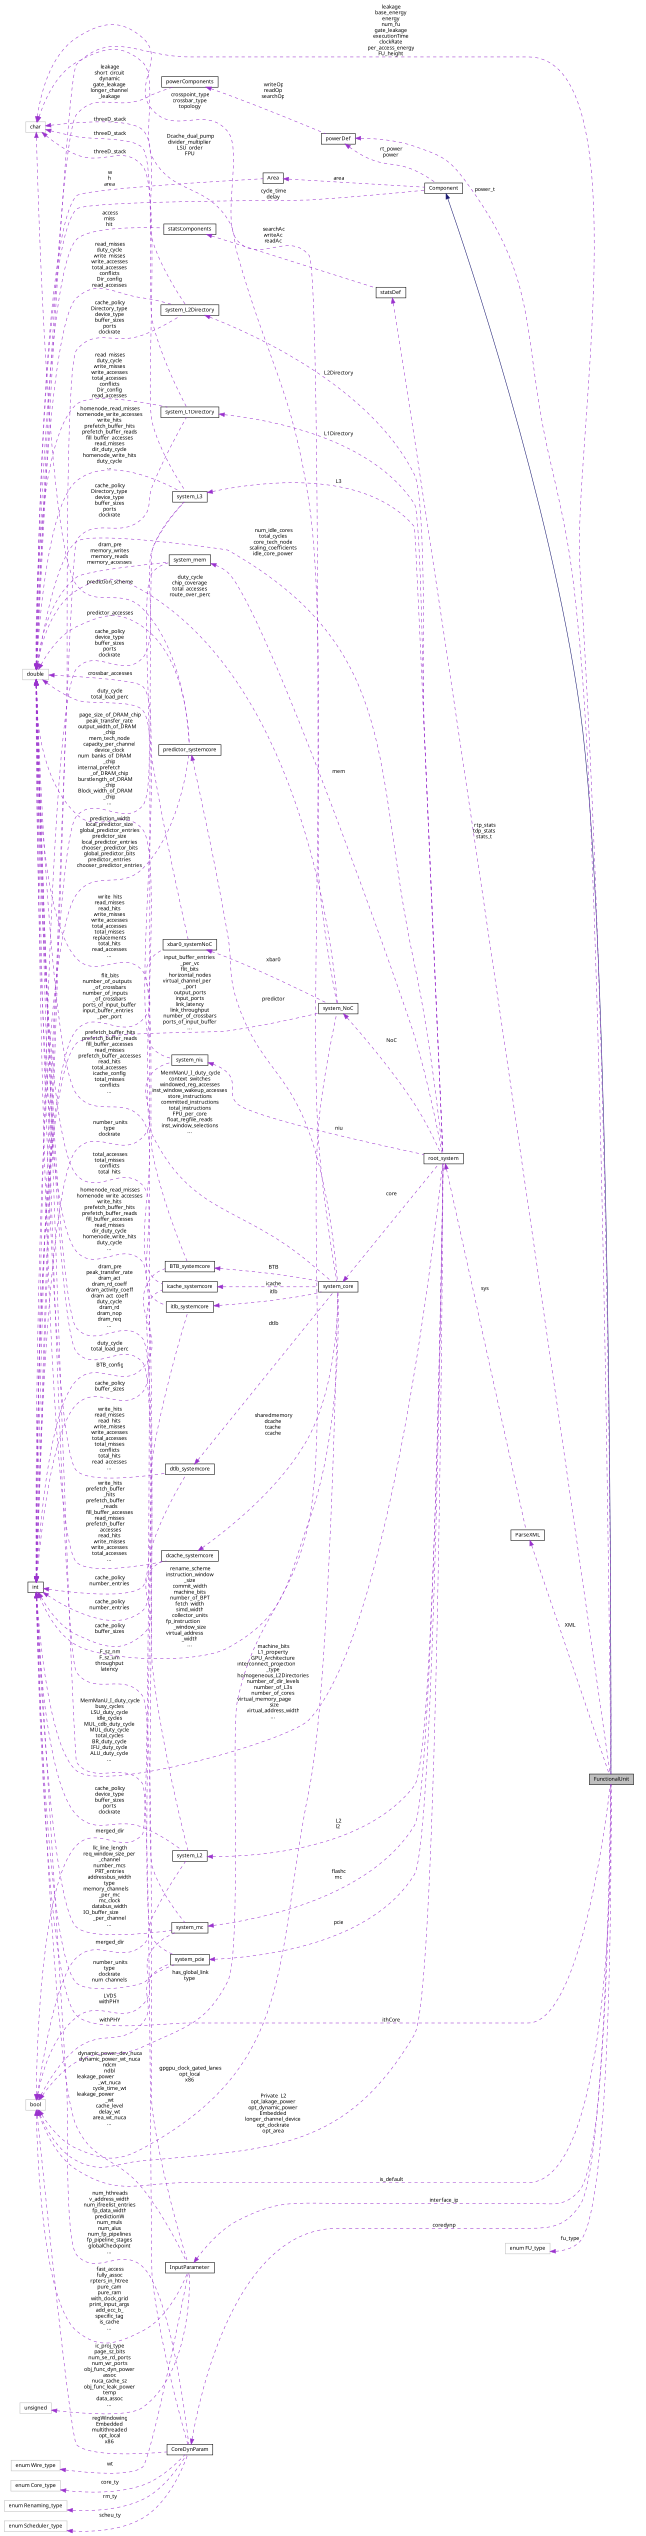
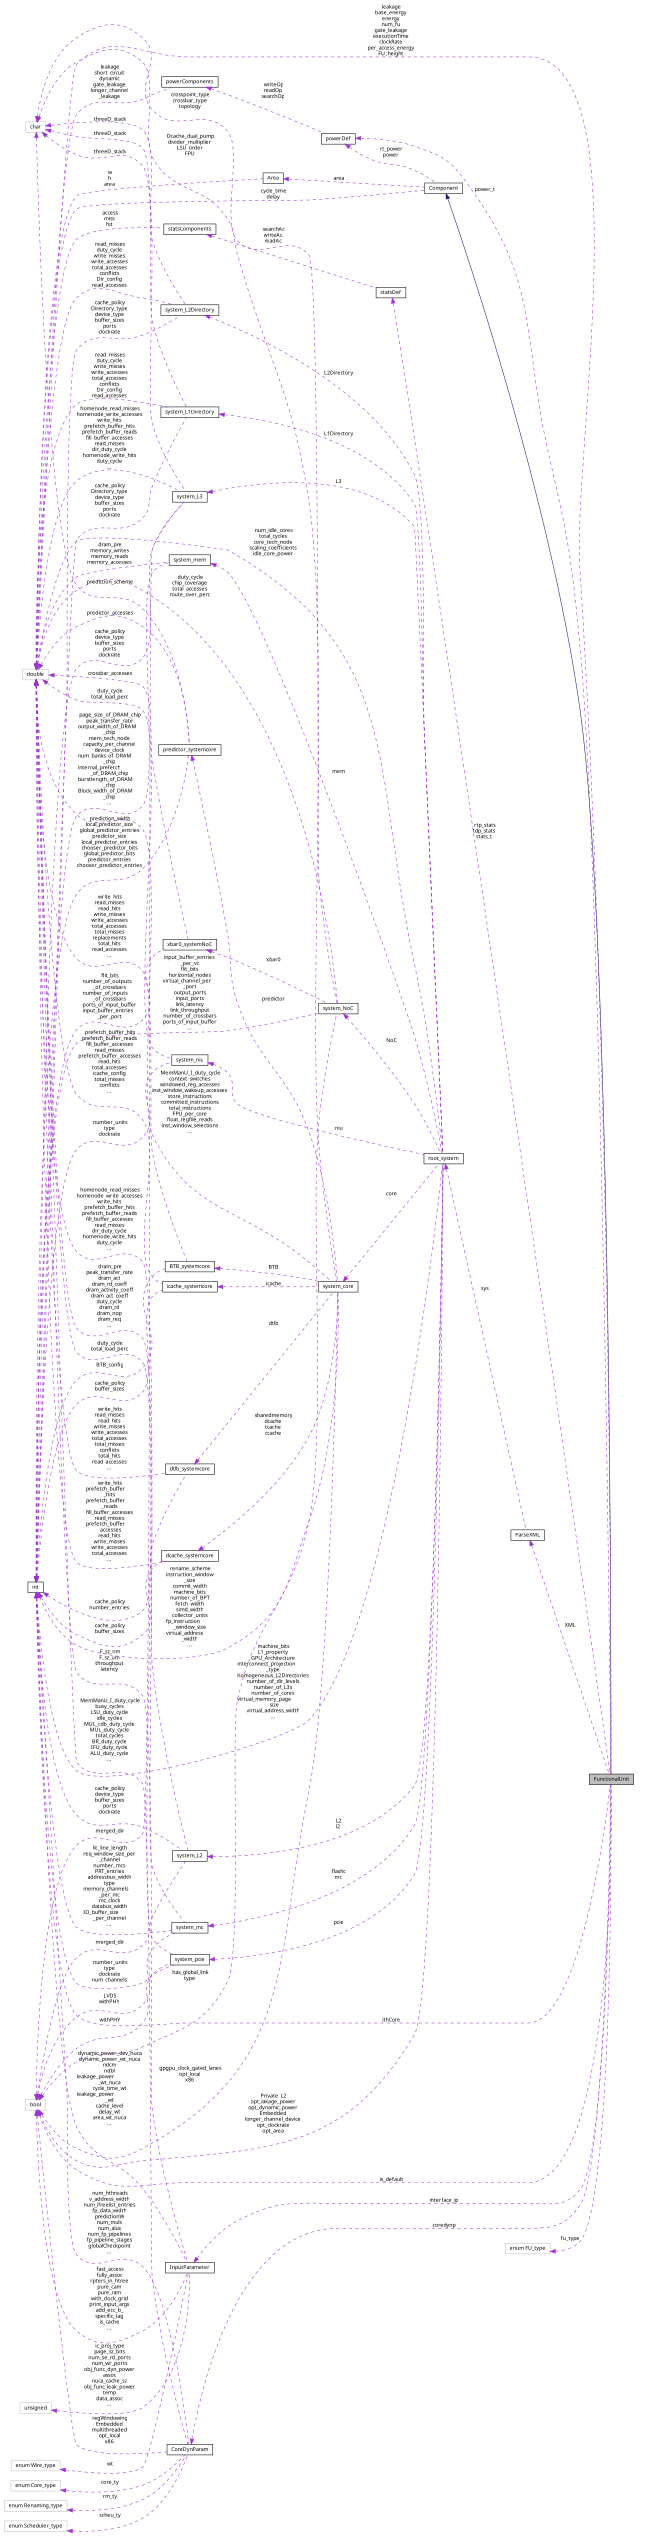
node "itlb_systemcore": removed
